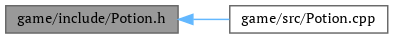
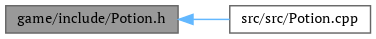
node "game/src/Potion.cpp": label "game/src/Potion.cpp" -> "src/src/Potion.cpp"
